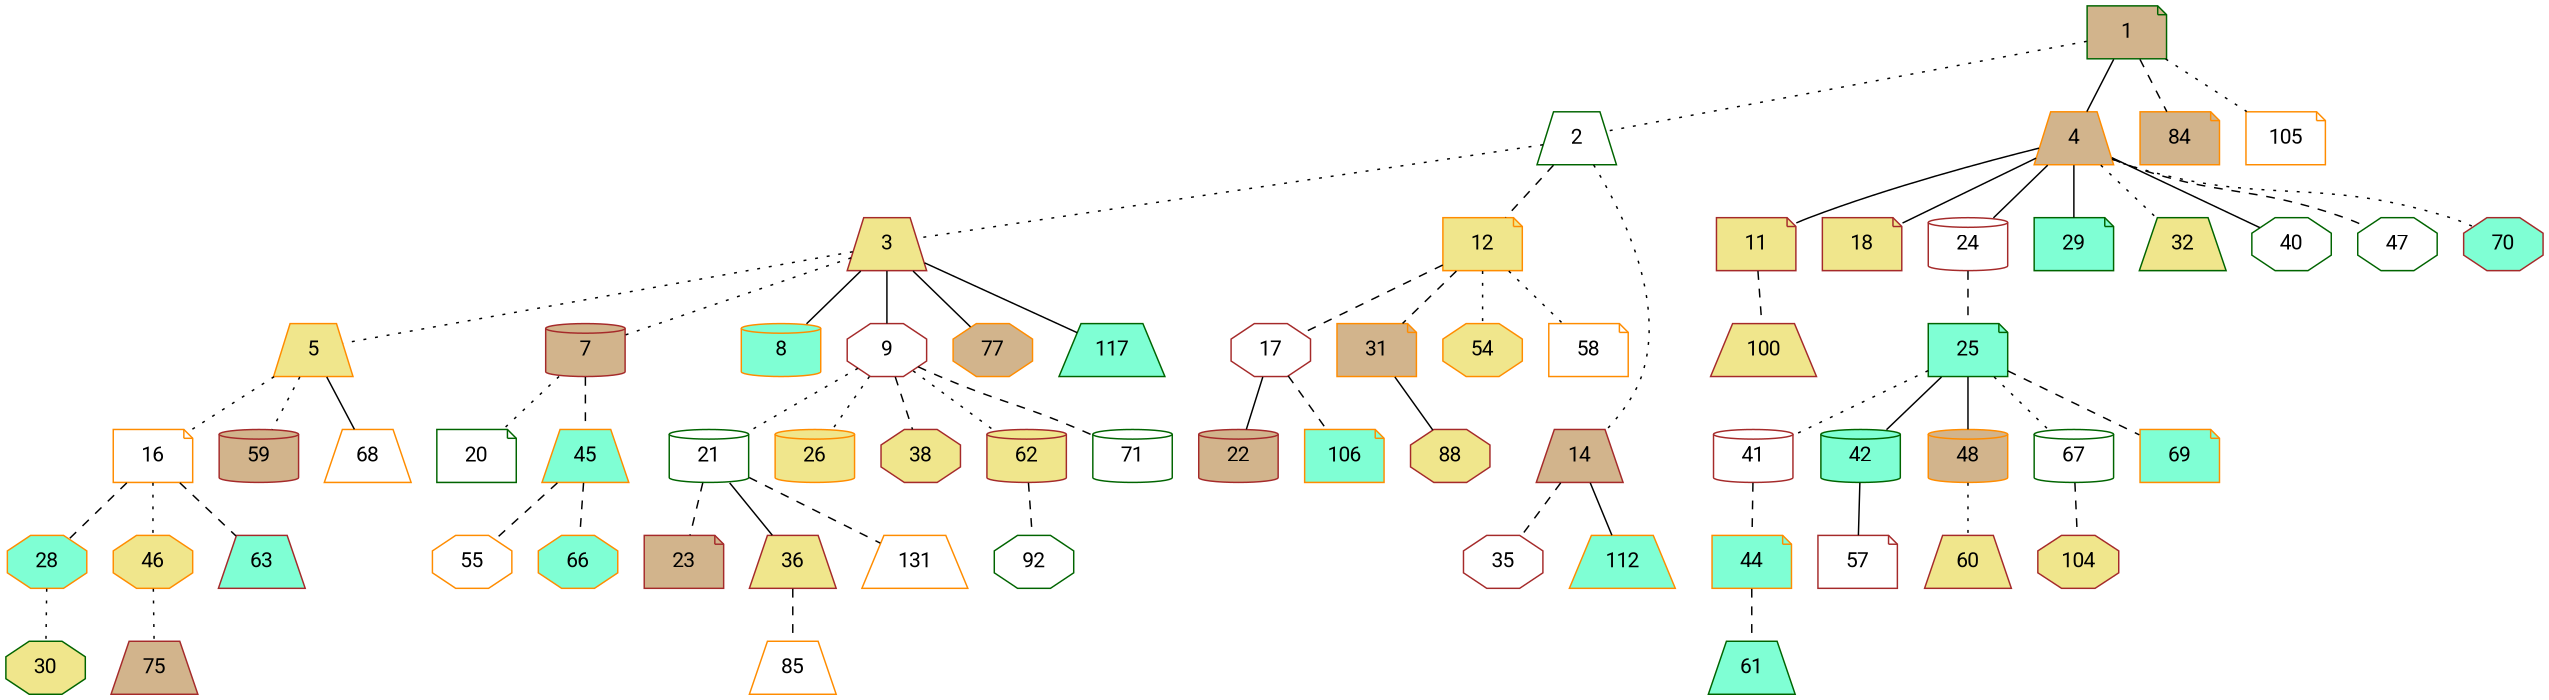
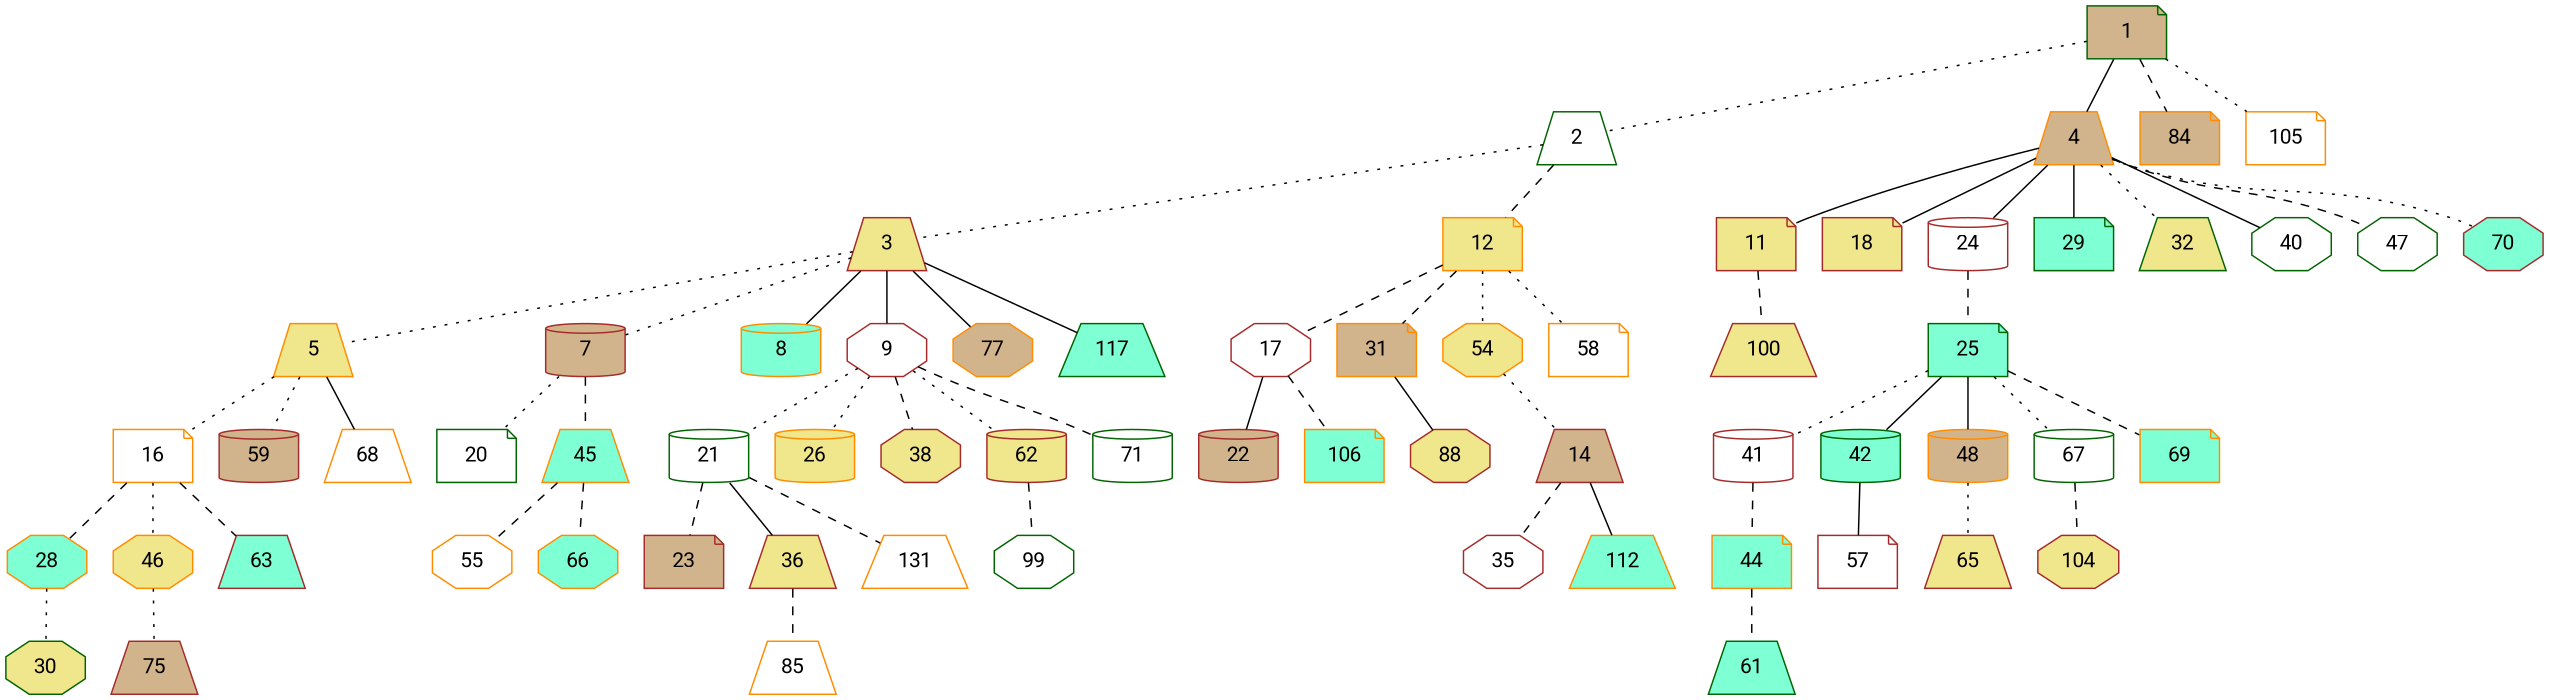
edge "2" -- "14": now "54" -- "14"
node "92": label "92" -> "99"
node "60": label "60" -> "65"
